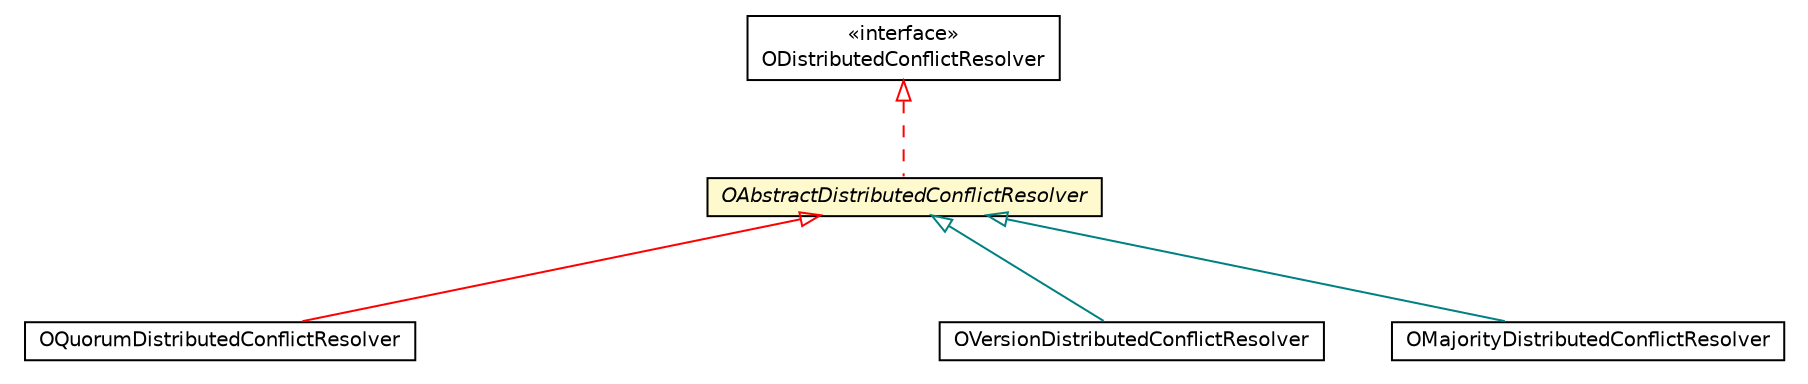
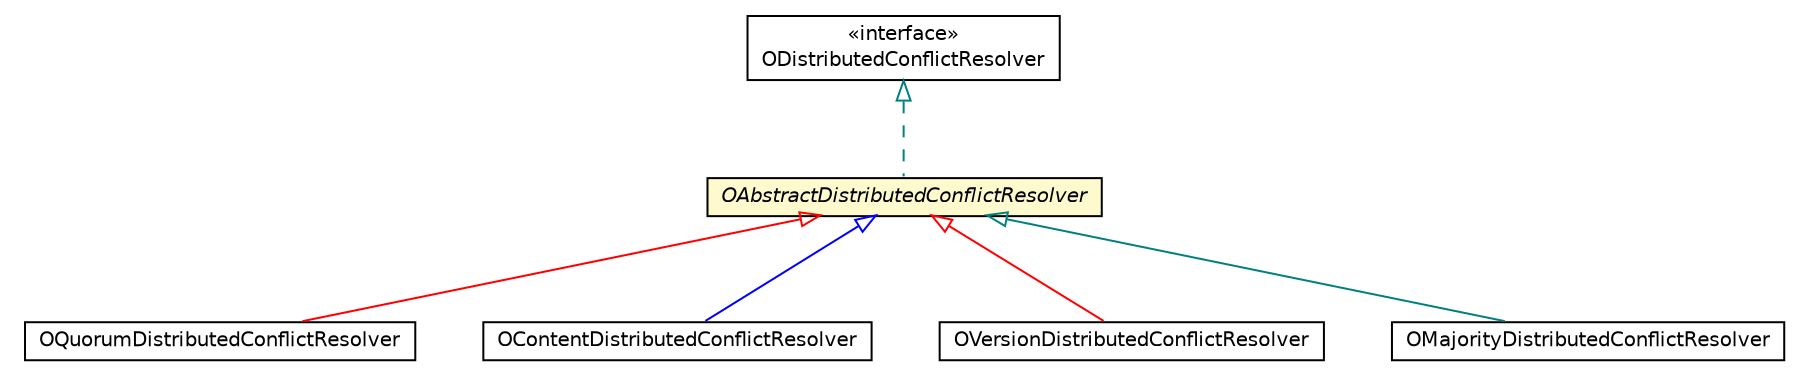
edge "OAbstractDistributedConflictResolver" -> "ODistributedConflictResolver": color red -> teal
edge "OVersionDistributedConflictResolver" -> "OAbstractDistributedConflictResolver": color teal -> red
node "OContentDistributedConflictResolver": added
